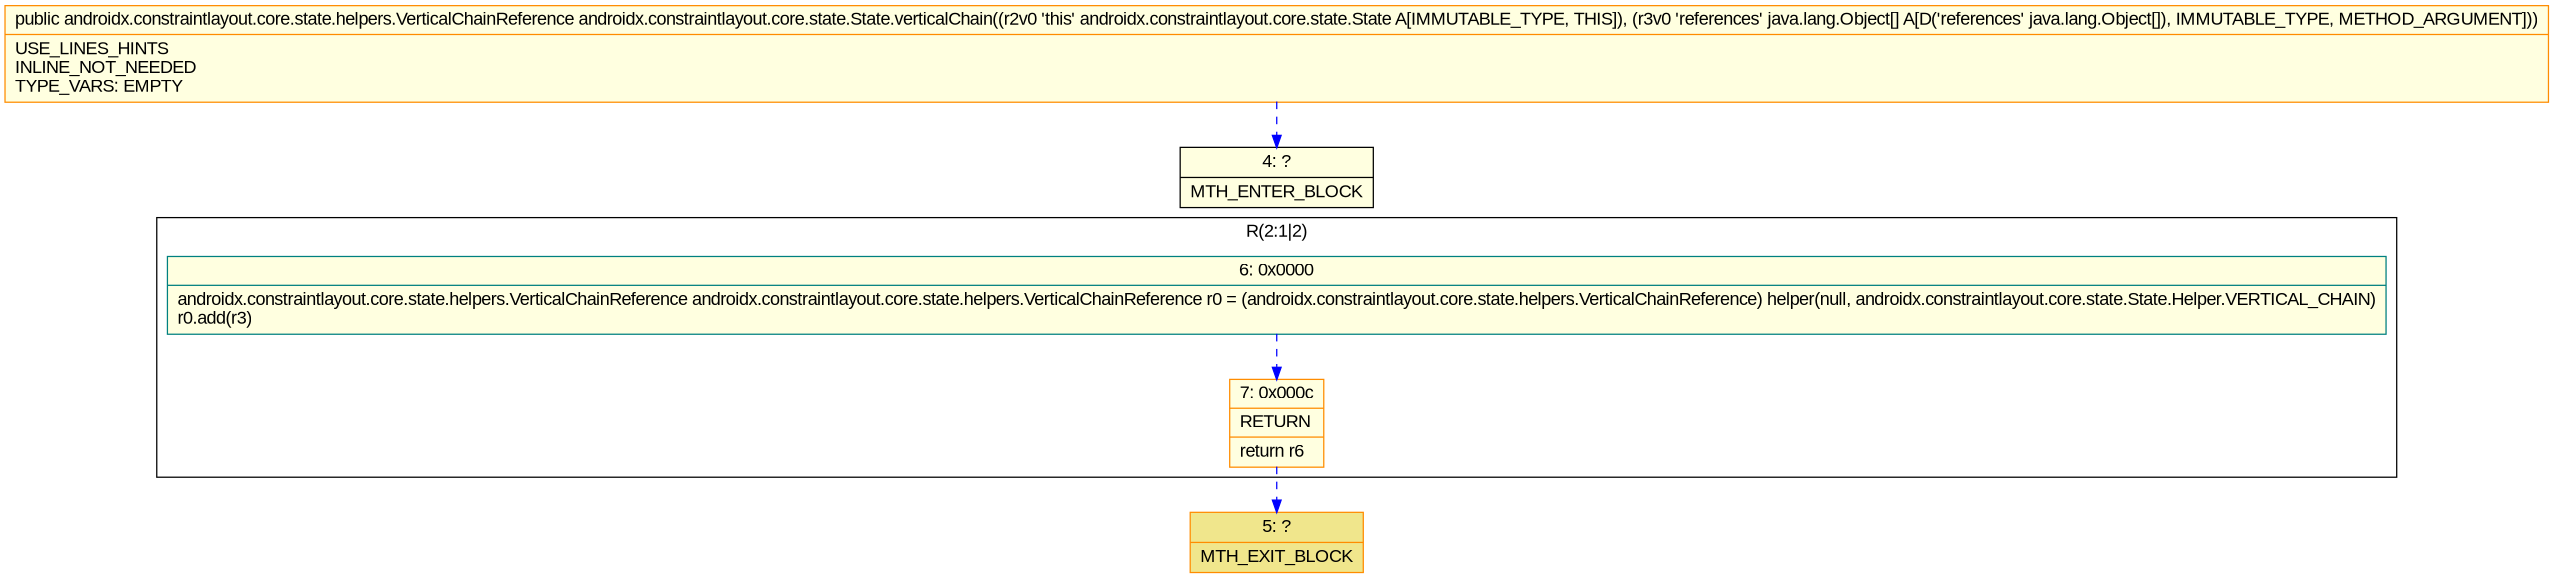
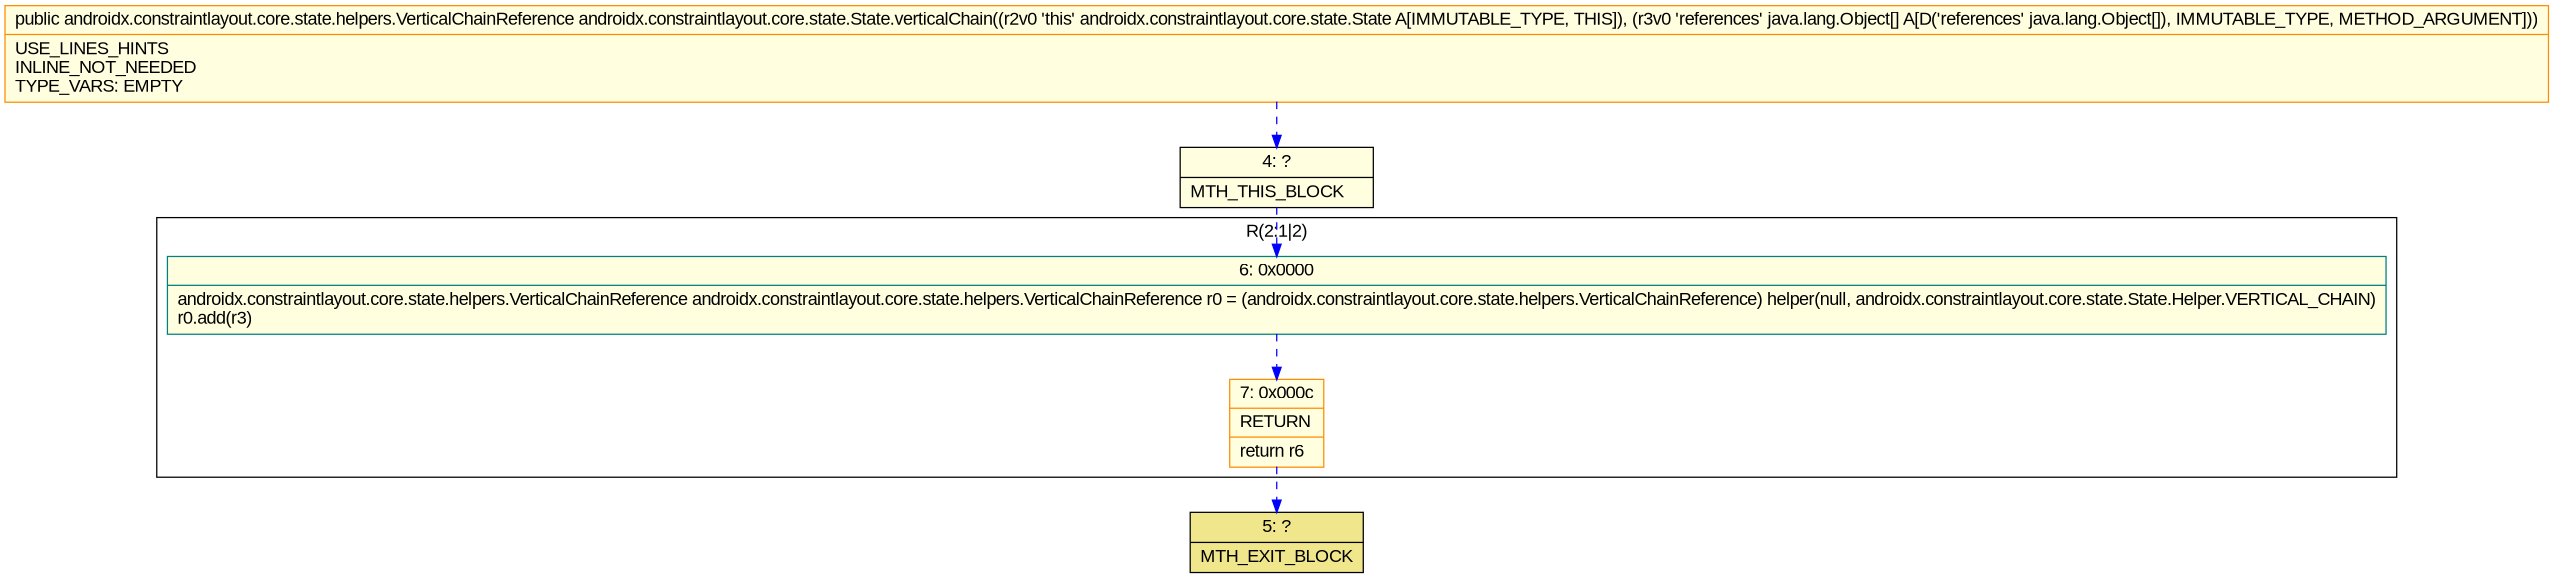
node "4: ?": text "MTH_ENTER_BLOCK" -> "MTH_THIS_BLOCK"
edge "4: ?" -> "6: 0x0000": added
node "5: ?": color darkorange -> black
